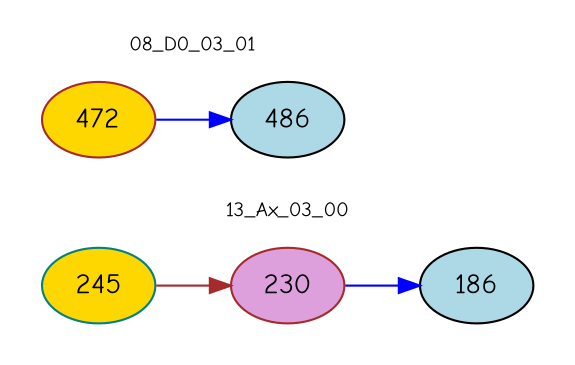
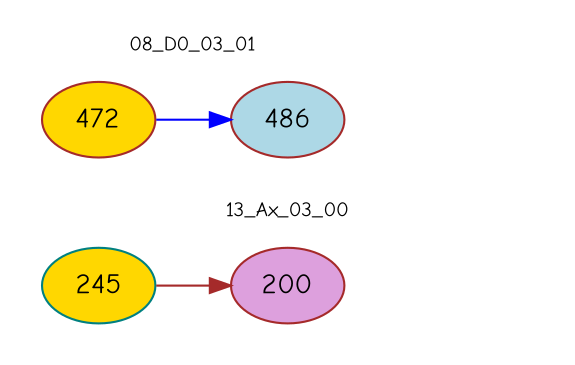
node "486": color black -> brown
node "230": label "230" -> "200"
node "186": removed
